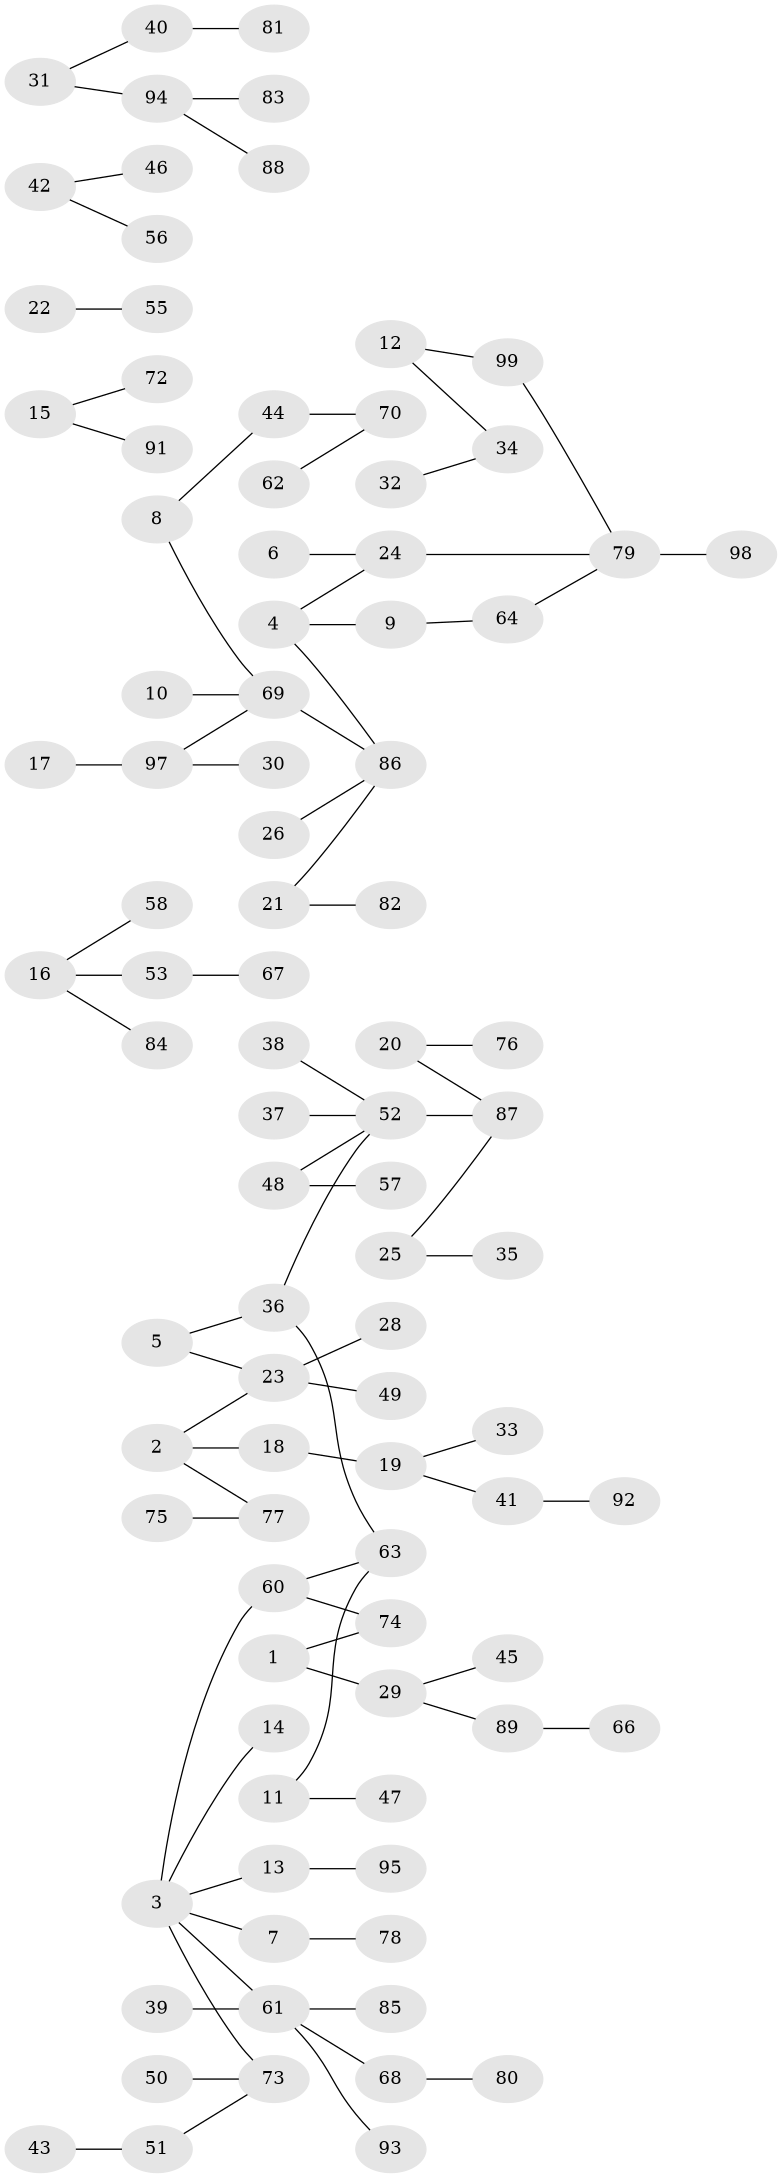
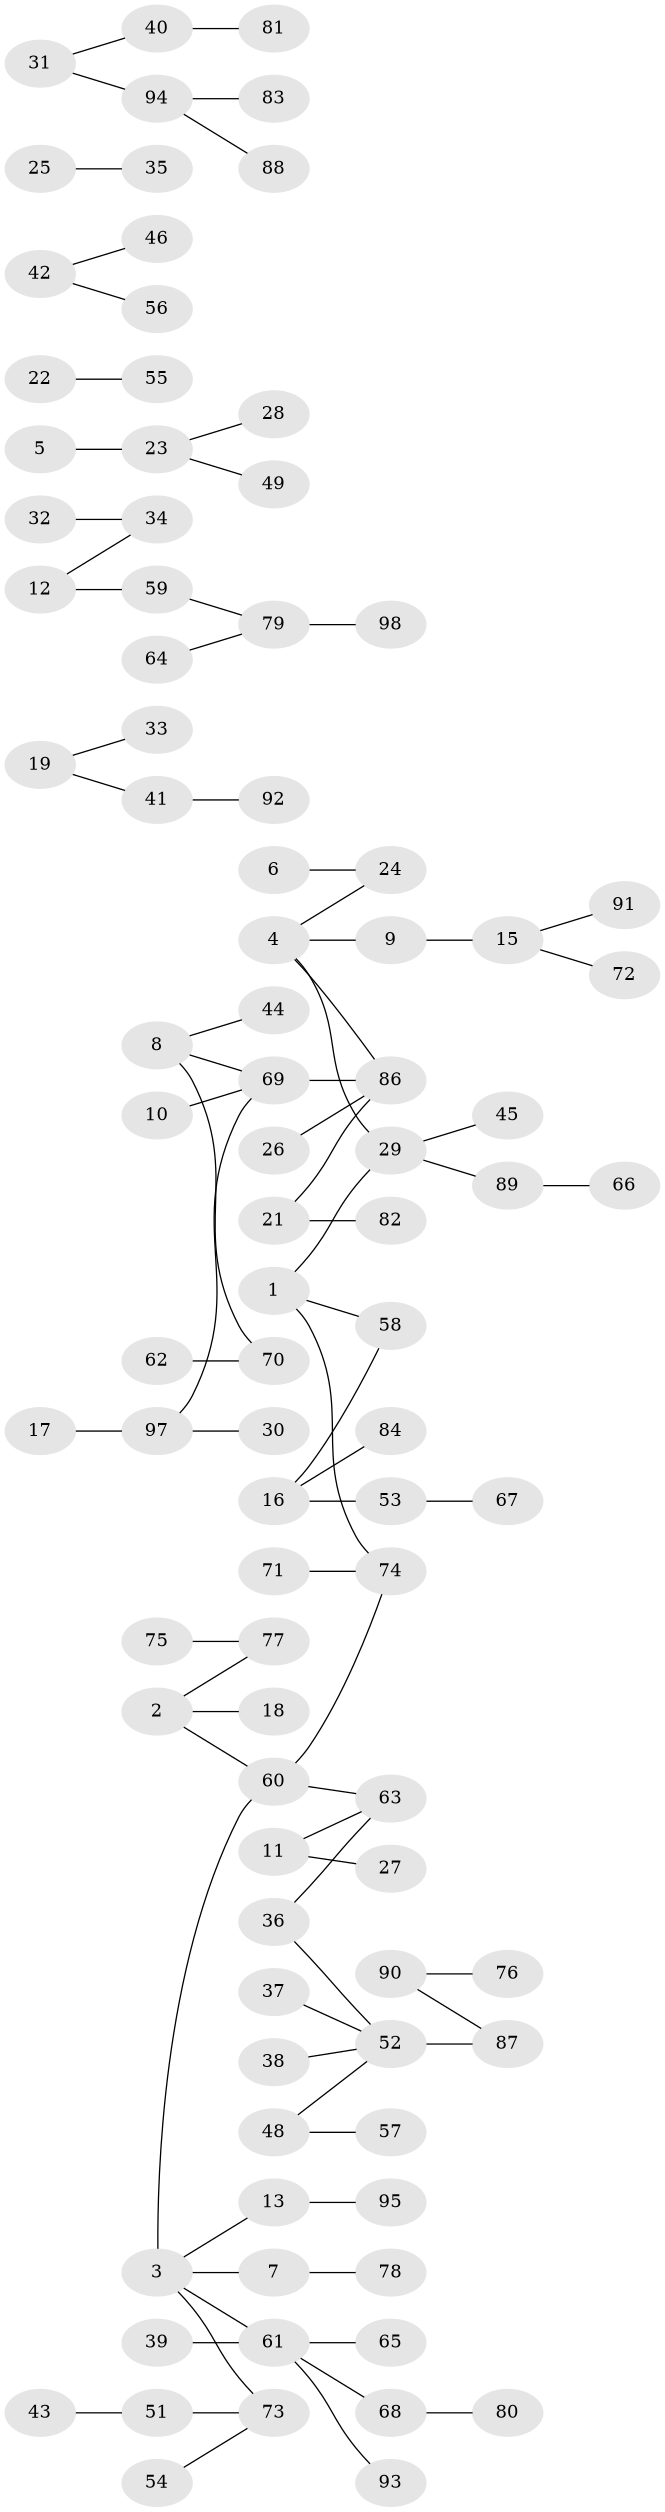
node "99": label "99" -> "59"
edge "44" -- "70": now "8" -- "70"
edge "24" -- "79": removed
edge "64" -- "9": now "15" -- "9"
edge "4" -- "29": added
node "20": label "20" -> "90"
edge "87" -- "25": removed
edge "1" -- "58": added
edge "36" -- "5": removed
edge "23" -- "2": now "60" -- "2"
edge "18" -- "19": removed
node "71": added
node "14": removed
node "47": label "47" -> "27"
node "85": label "85" -> "65"
node "50": label "50" -> "54"
